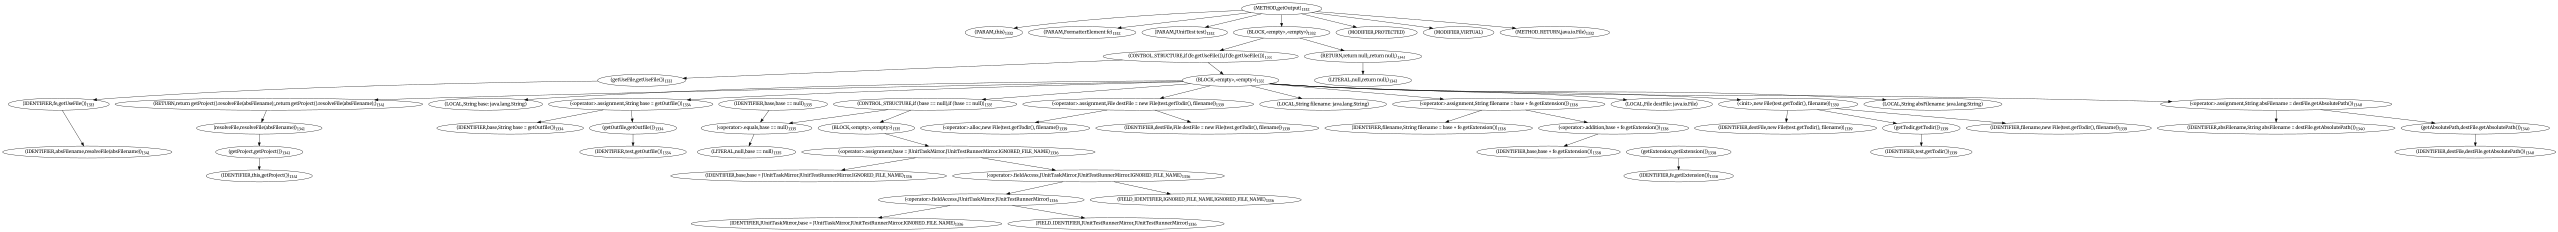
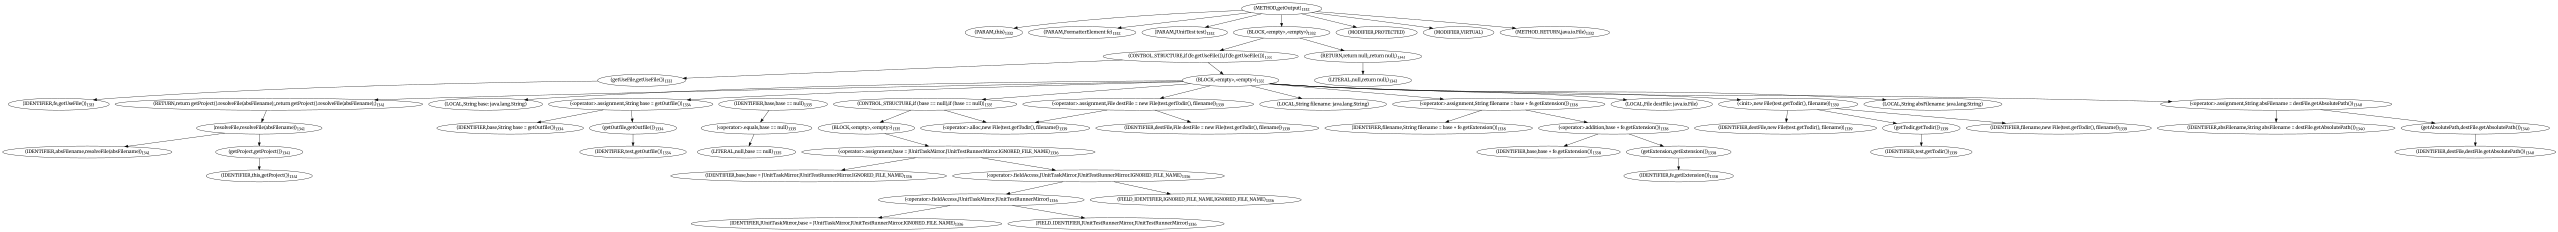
edge "(CONTROL_STRUCTURE,if (base == null),if (base == null))" -> "(<operator>.equals,base == null)": now "(CONTROL_STRUCTURE,if (base == null),if (base == null))" -> "(<operator>.alloc,new File(test.getTodir(), filename))"
edge "(IDENTIFIER,fe,getUseFile())" -> "(IDENTIFIER,absFilename,resolveFile(absFilename))": now "(resolveFile,resolveFile(absFilename))" -> "(IDENTIFIER,absFilename,resolveFile(absFilename))"
edge "(<operator>.addition,base + fe.getExtension())" -> "(getExtension,getExtension())": added
